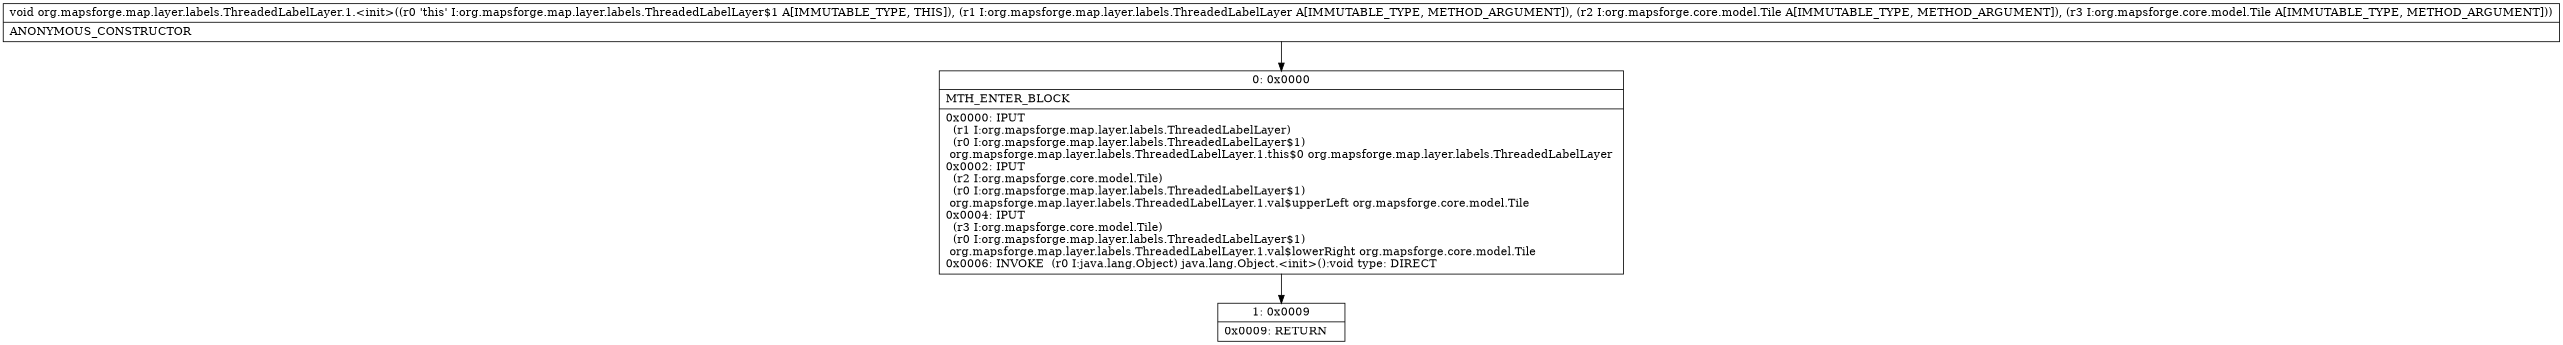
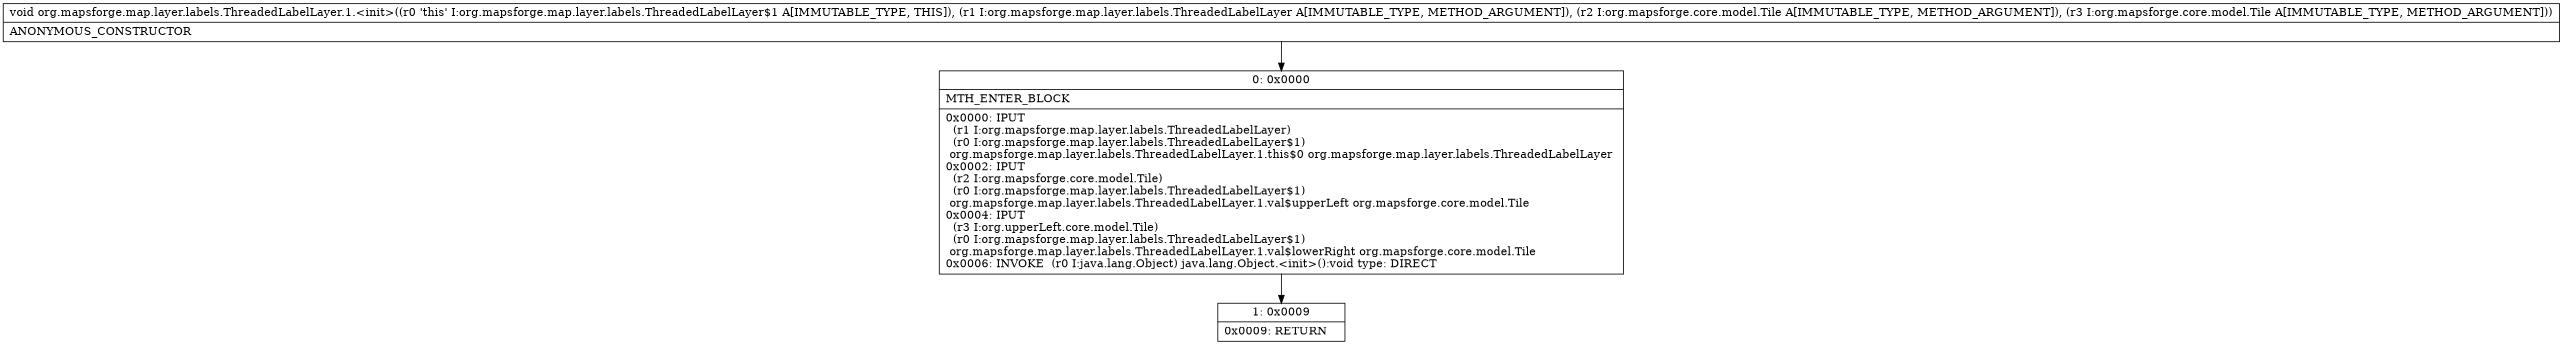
node "0: 0x0000": text "(r3 I:org.mapsforge.core.model.Tile)" -> "(r3 I:org.upperLeft.core.model.Tile)"
